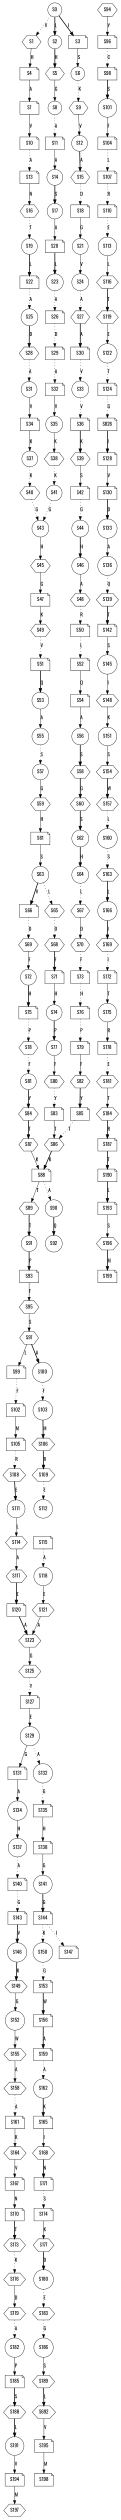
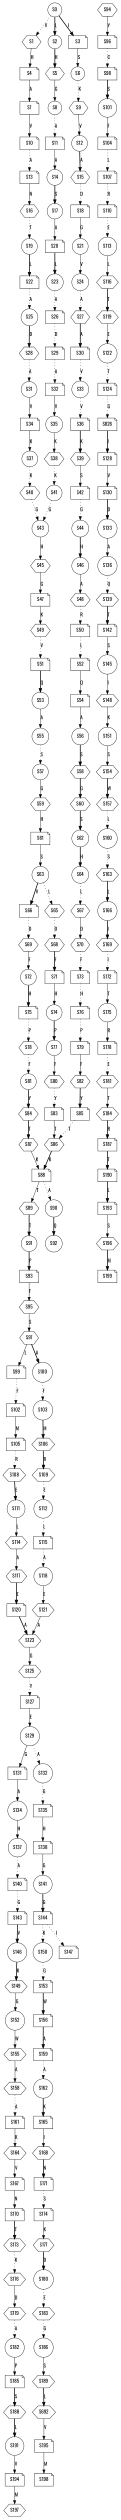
edge "S112" -> "S115": added, label "L"
